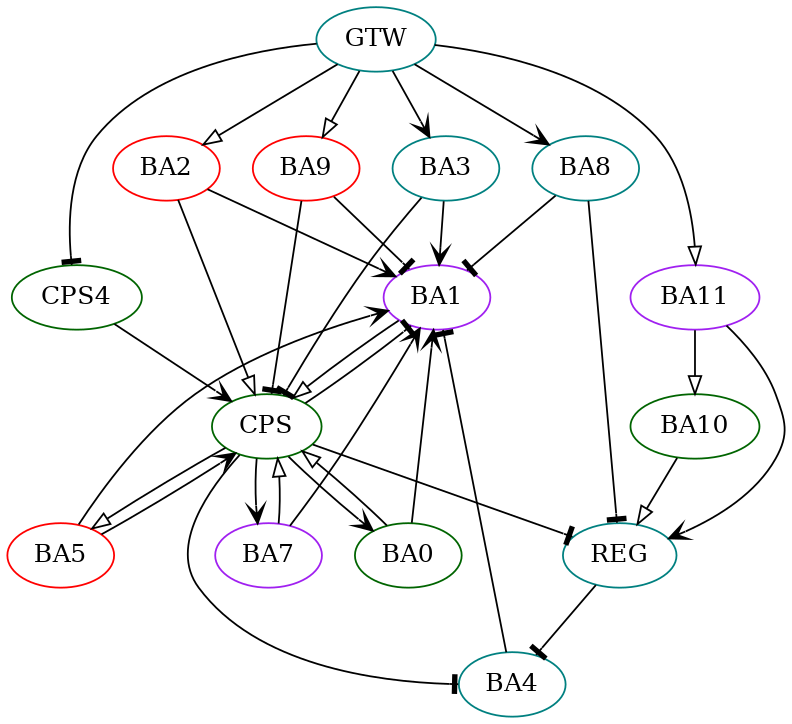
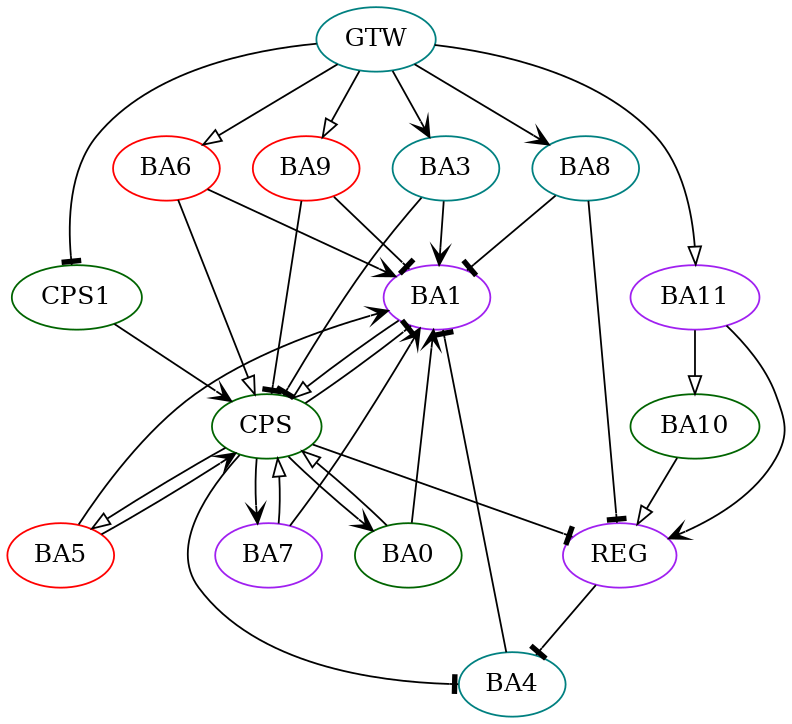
node "BA2": label "BA2" -> "BA6"
node "CPS4": label "CPS4" -> "CPS1"
node "REG": color teal -> purple
